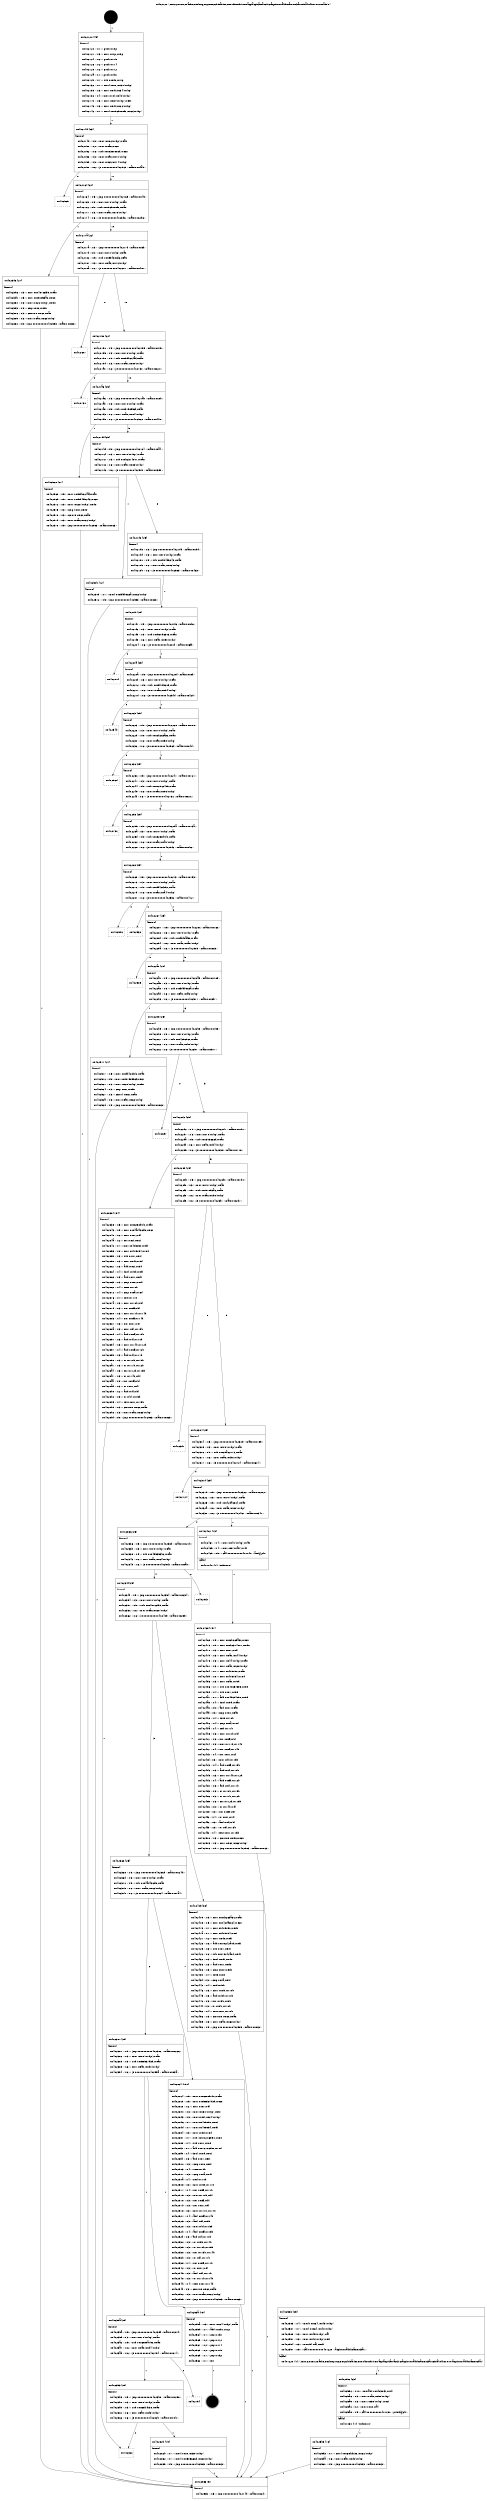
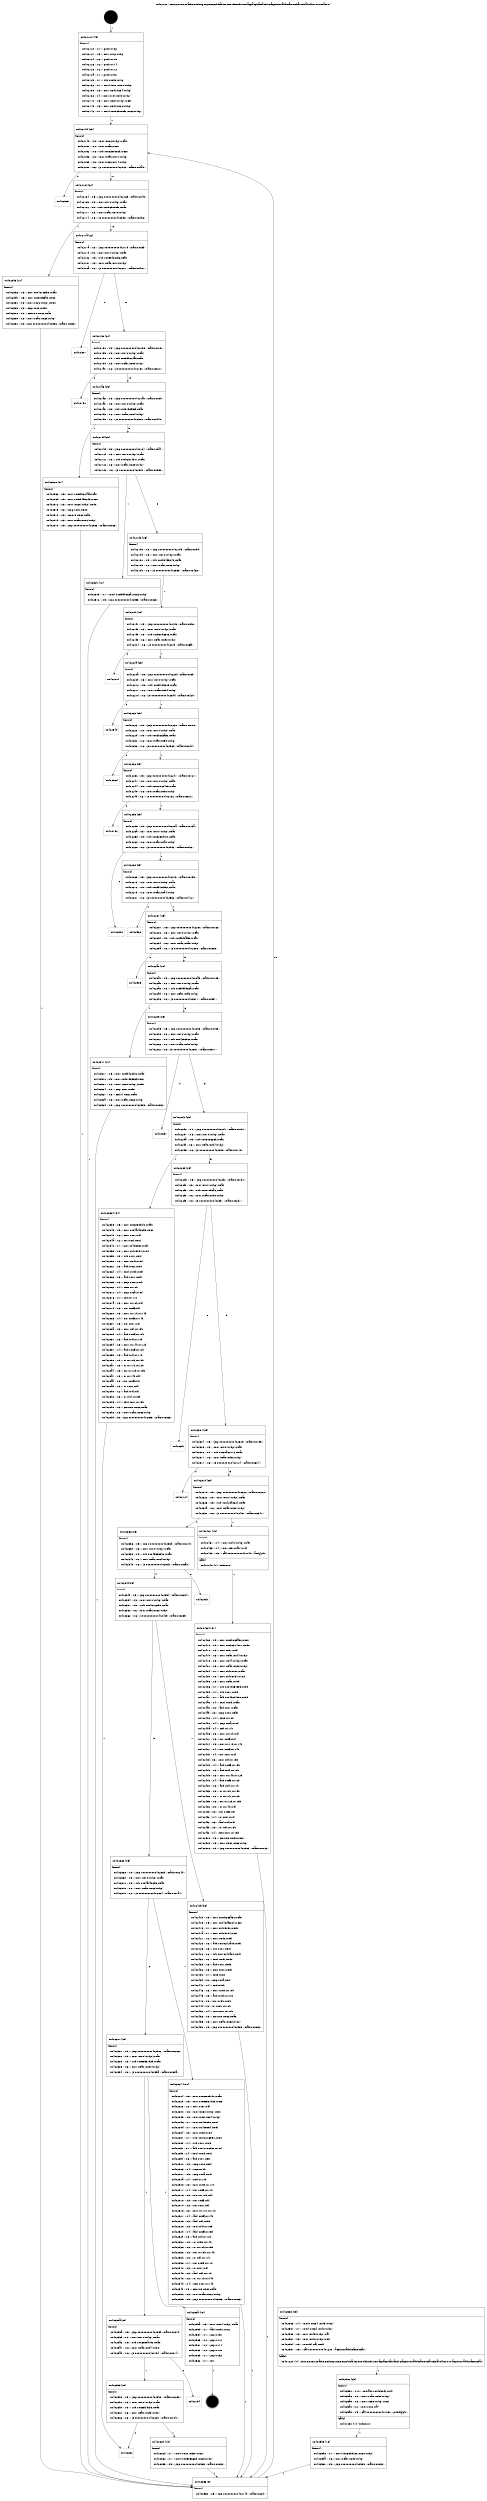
edge "0x40226e [25]" -> "0x4029dc": now "0x402255 [25]" -> "0x4029dc"
edge "0x4029e3 [5]" -> "0x40214d [23]": added, label "10"
